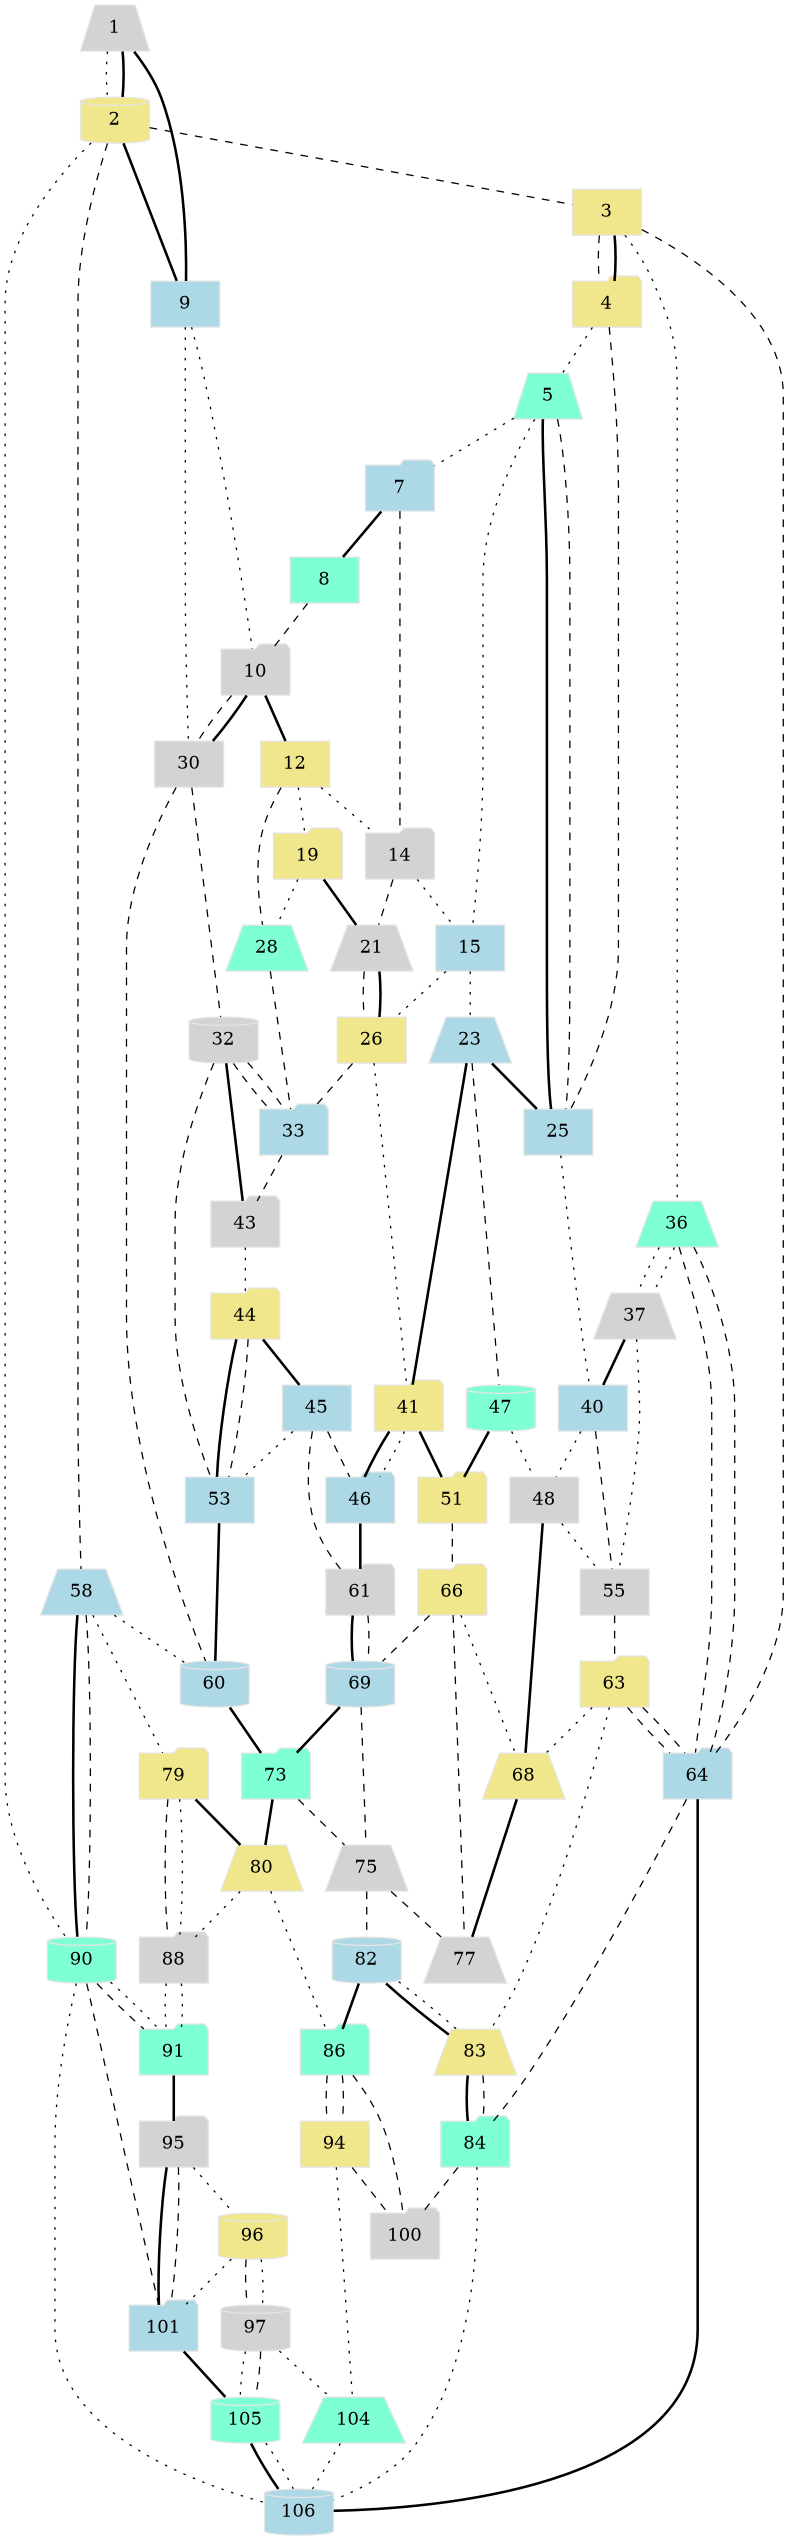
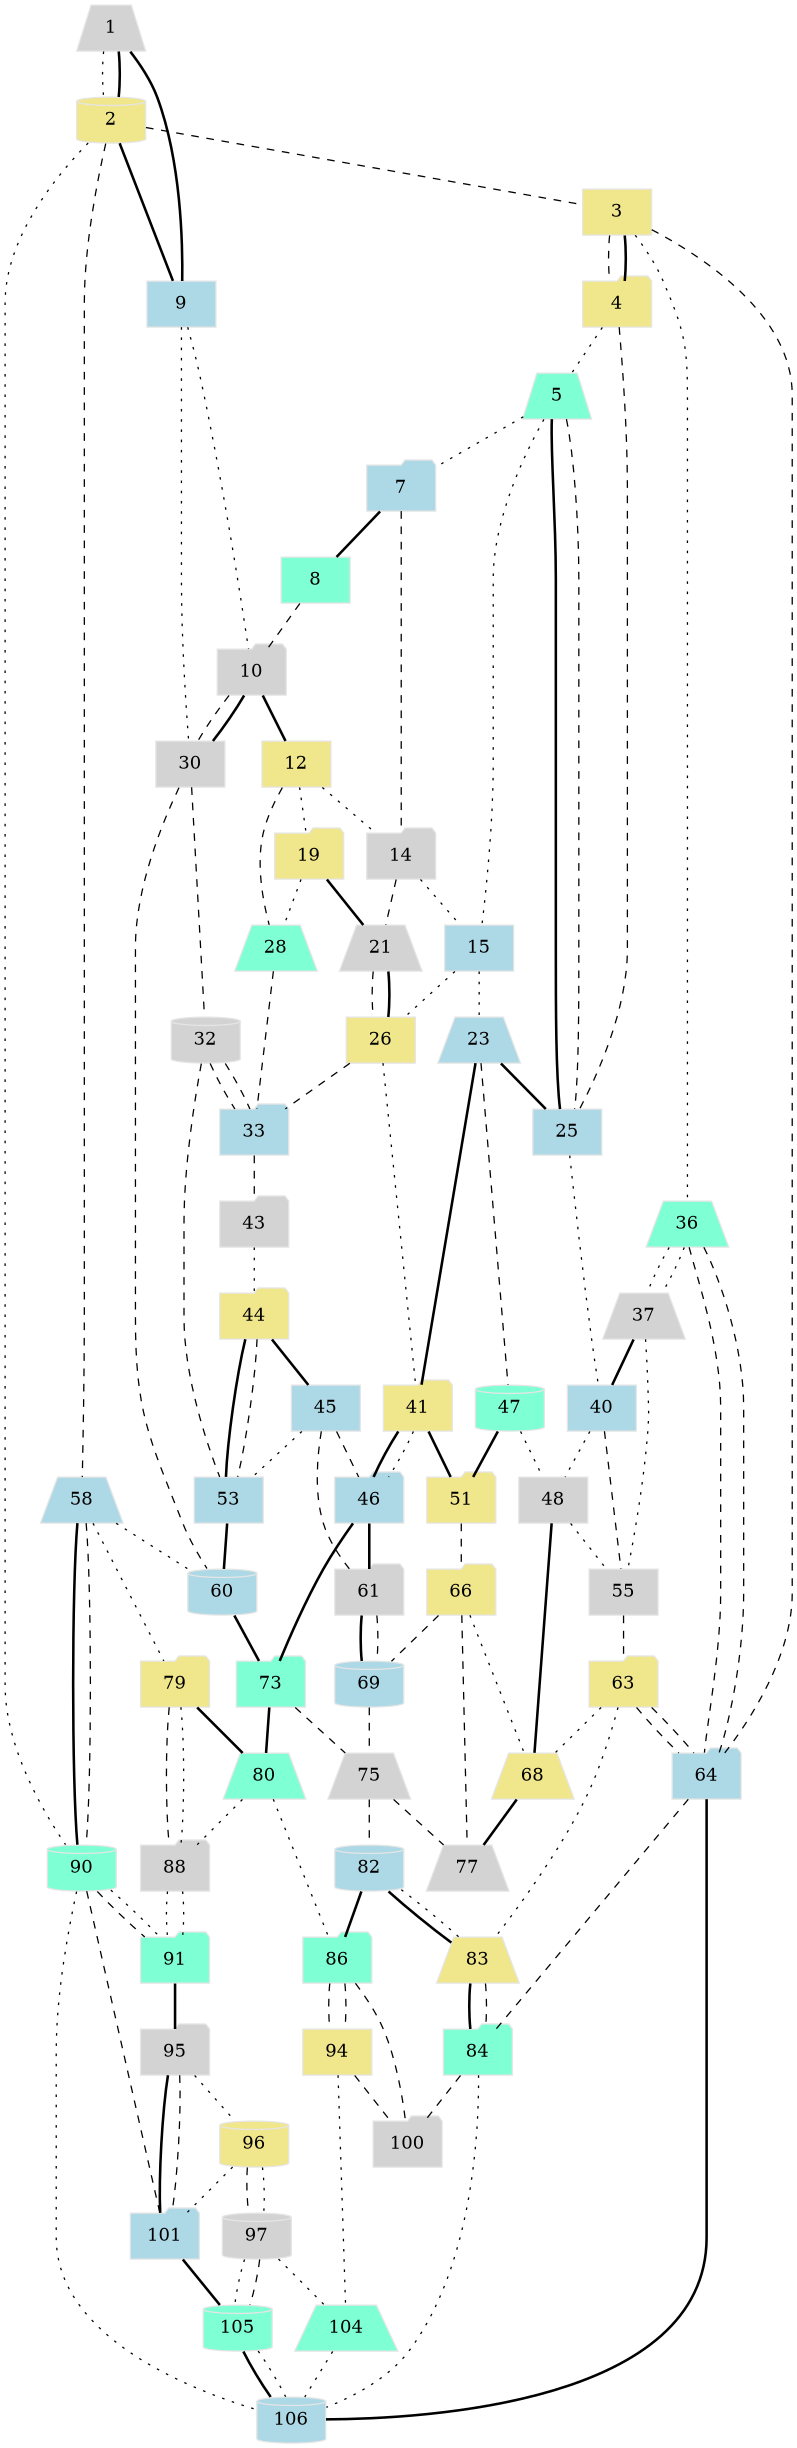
edge "32" -- "43": removed
edge "69" -- "73": now "46" -- "73"
node "80": fillcolor khaki -> aquamarine
